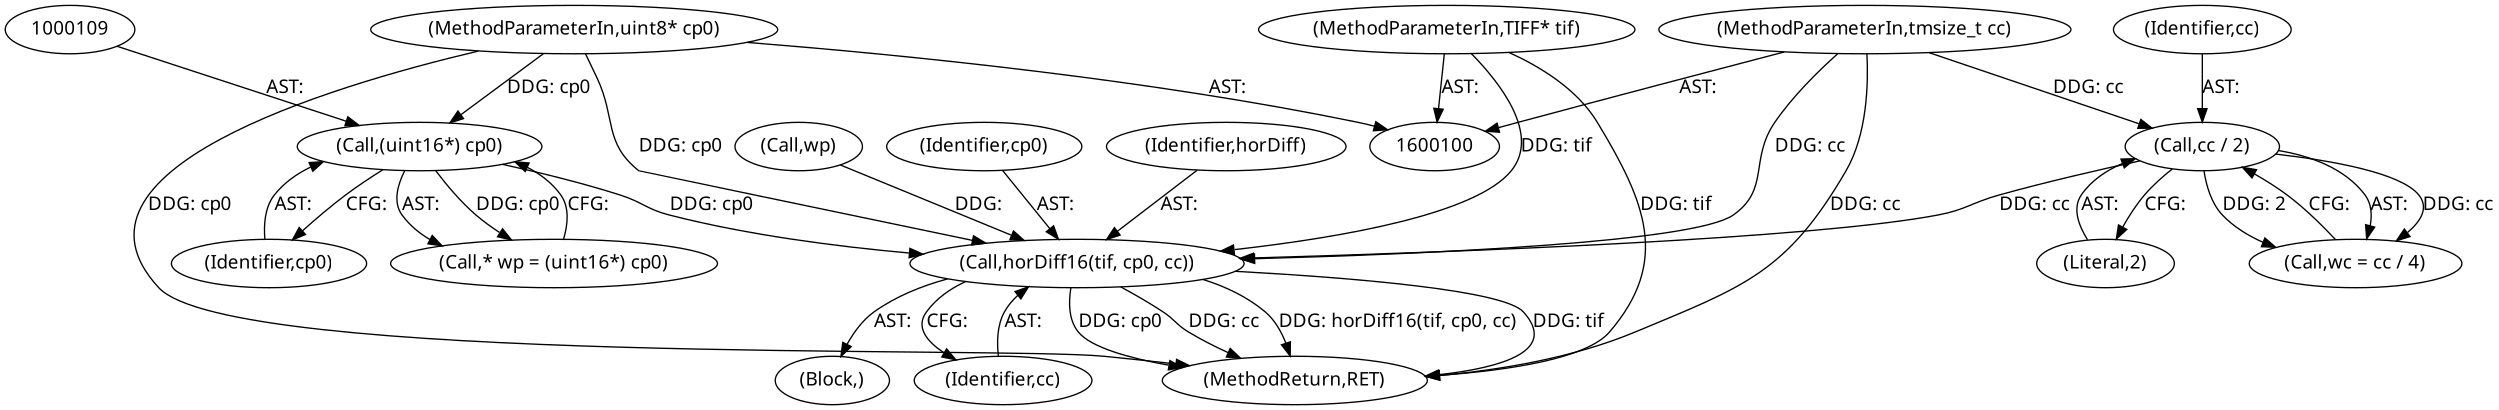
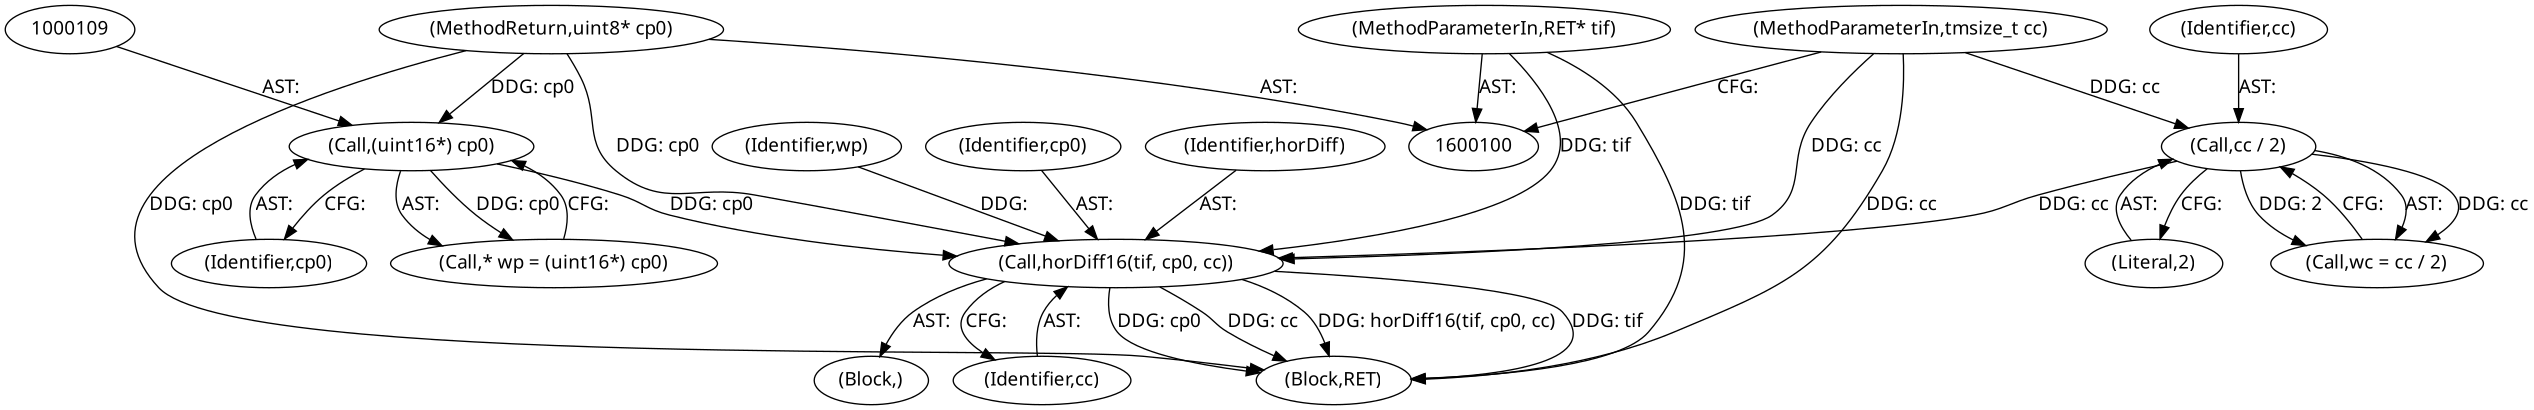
node "(MethodParameterIn,uint8* cp0)": label "(MethodParameterIn,uint8* cp0)" -> "(MethodReturn,uint8* cp0)"
node "(MethodParameterIn,TIFF* tif)": label "(MethodParameterIn,TIFF* tif)" -> "(MethodParameterIn,RET* tif)"
edge "(MethodParameterIn,tmsize_t cc)" -> "1600100": label "AST: " -> "CFG: "
node "(Call,wp)": label "(Call,wp)" -> "(Identifier,wp)"
node "(Call,wc = cc / 4)": label "(Call,wc = cc / 4)" -> "(Call,wc = cc / 2)"
node "(MethodReturn,RET)": label "(MethodReturn,RET)" -> "(Block,RET)"
